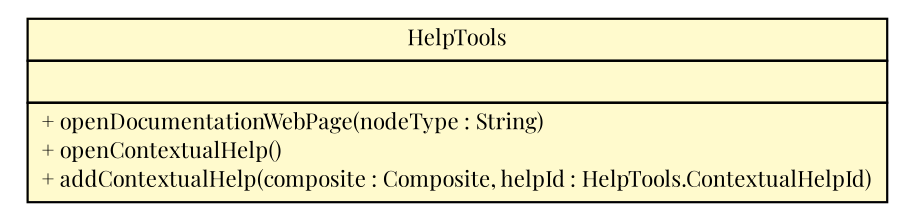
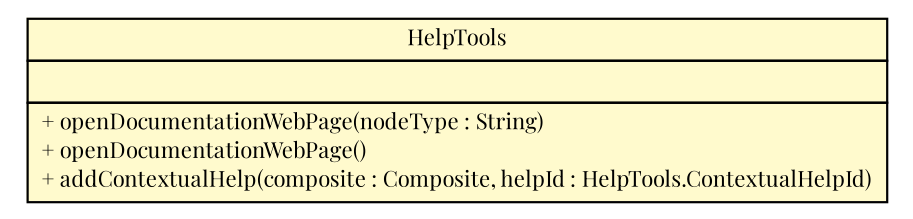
node "HelpTools": text "+ openContextualHelp()" -> "+ openDocumentationWebPage()"
